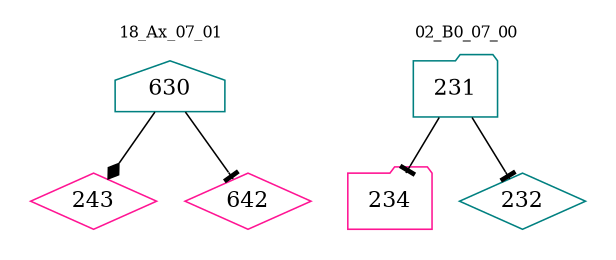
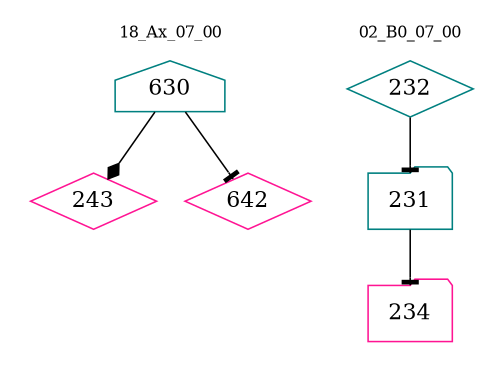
cluster "18_Ax_07_01": label "18_Ax_07_01" -> "18_Ax_07_00"
edge "231" -> "232": reversed
